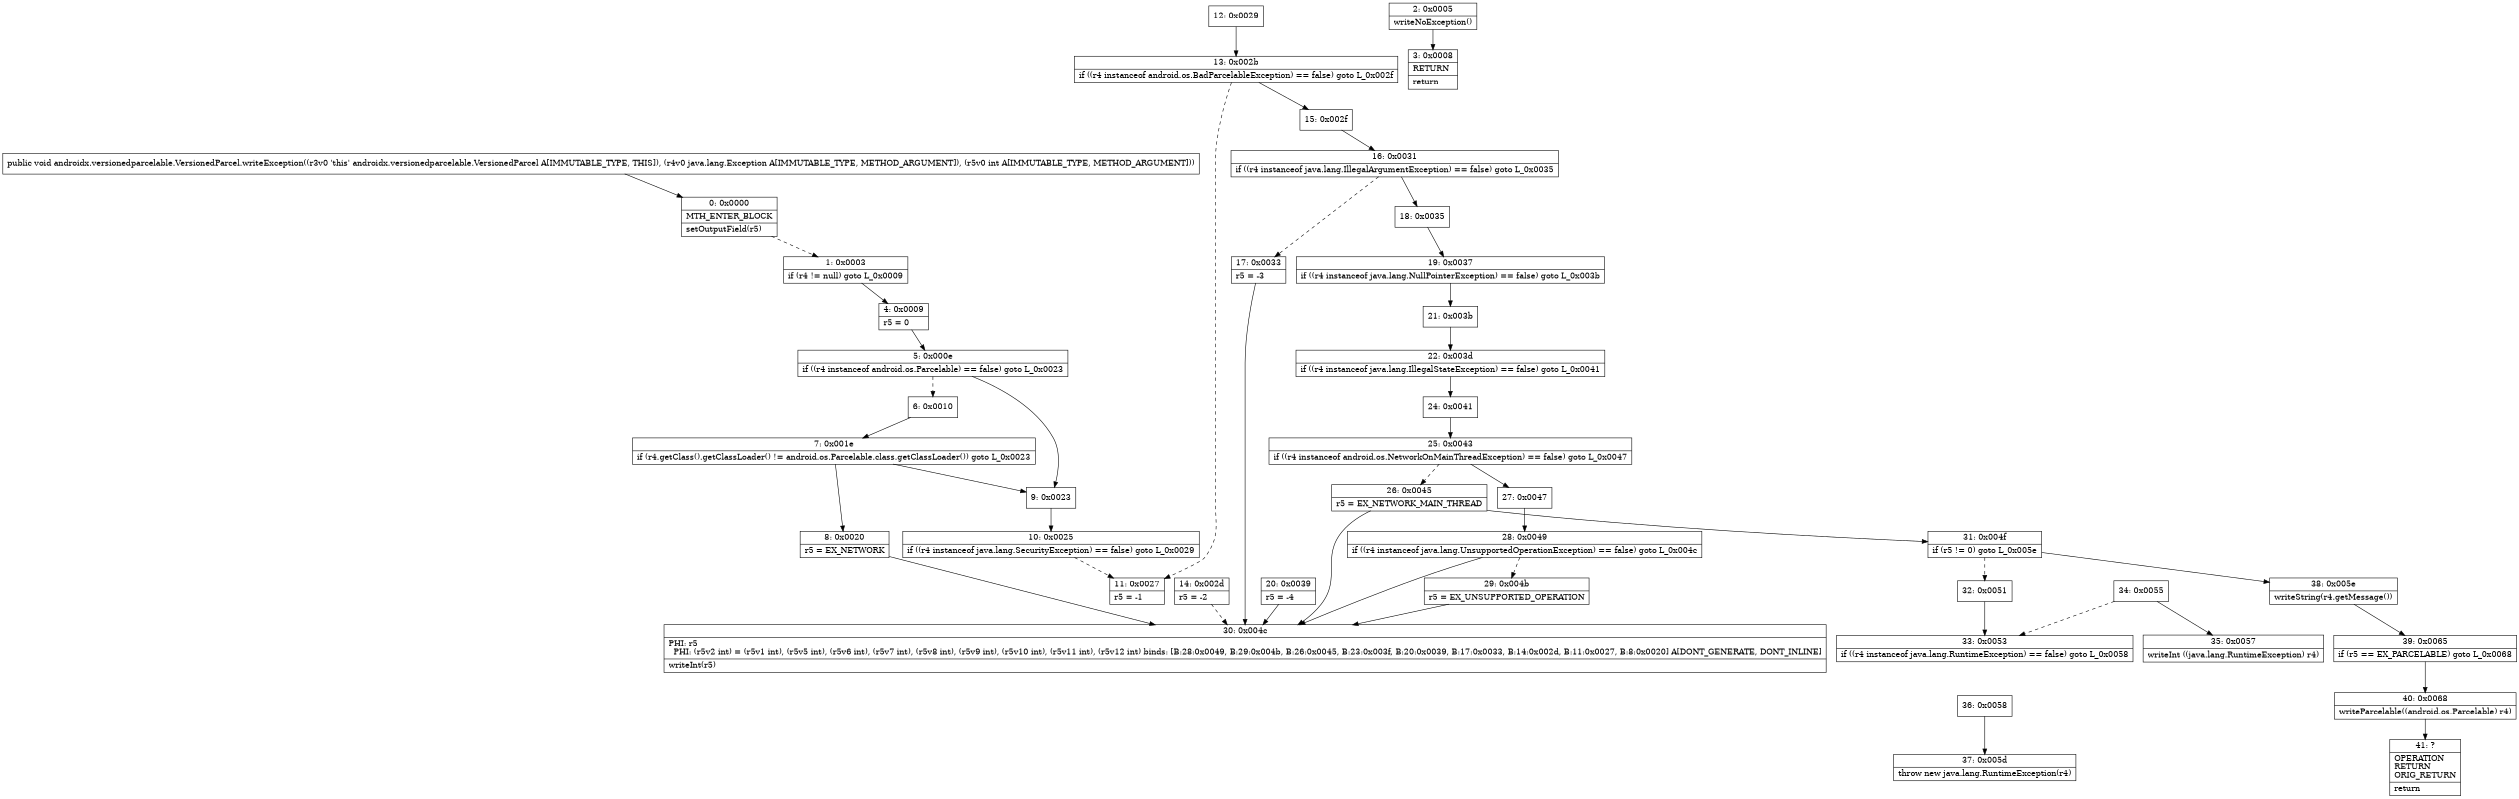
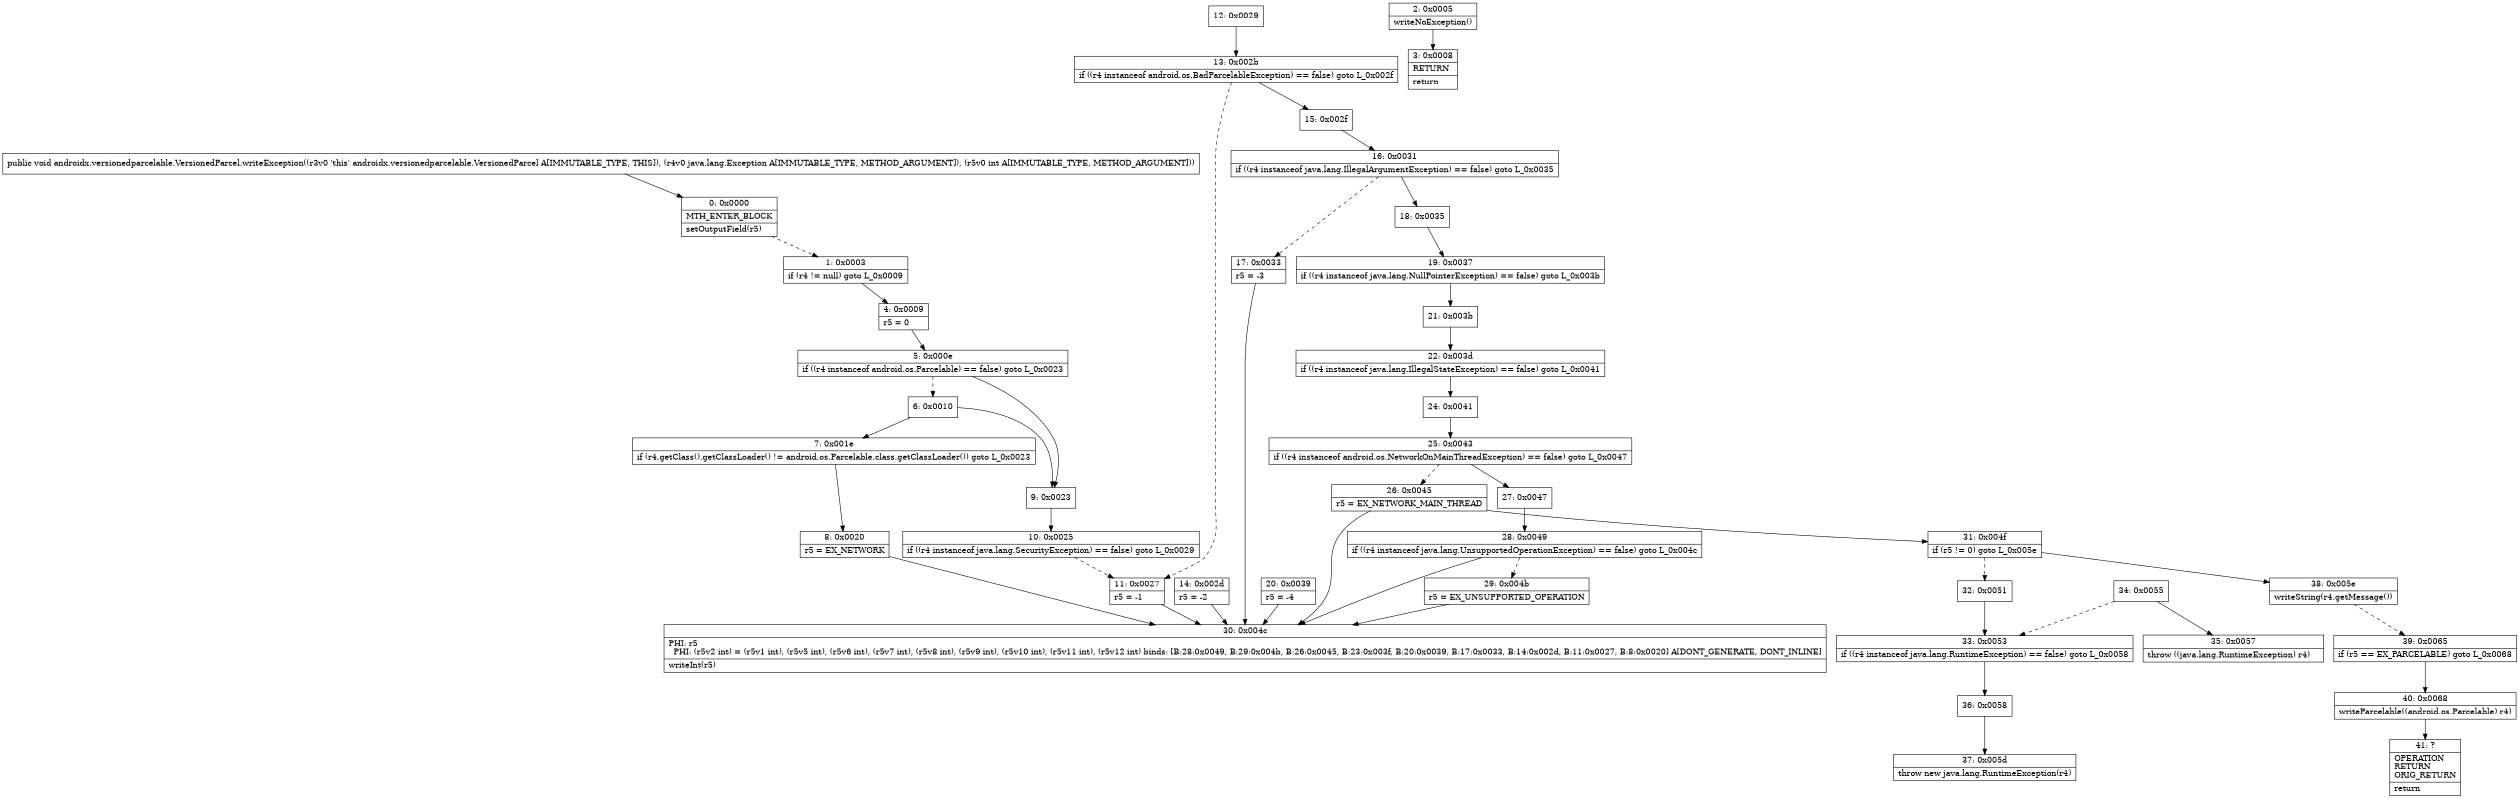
edge "7: 0x001e" -> "9: 0x0023": now "6: 0x0010" -> "9: 0x0023"
edge "14: 0x002d" -> "30: 0x004c": style dashed -> solid
edge "11: 0x0027" -> "30: 0x004c": added
edge "38: 0x005e" -> "39: 0x0065": style solid -> dashed
node "35: 0x0057": text "writeInt ((java.lang.RuntimeException) r4)" -> "throw ((java.lang.RuntimeException) r4)"
edge "33: 0x0053" -> "36: 0x0058": added
